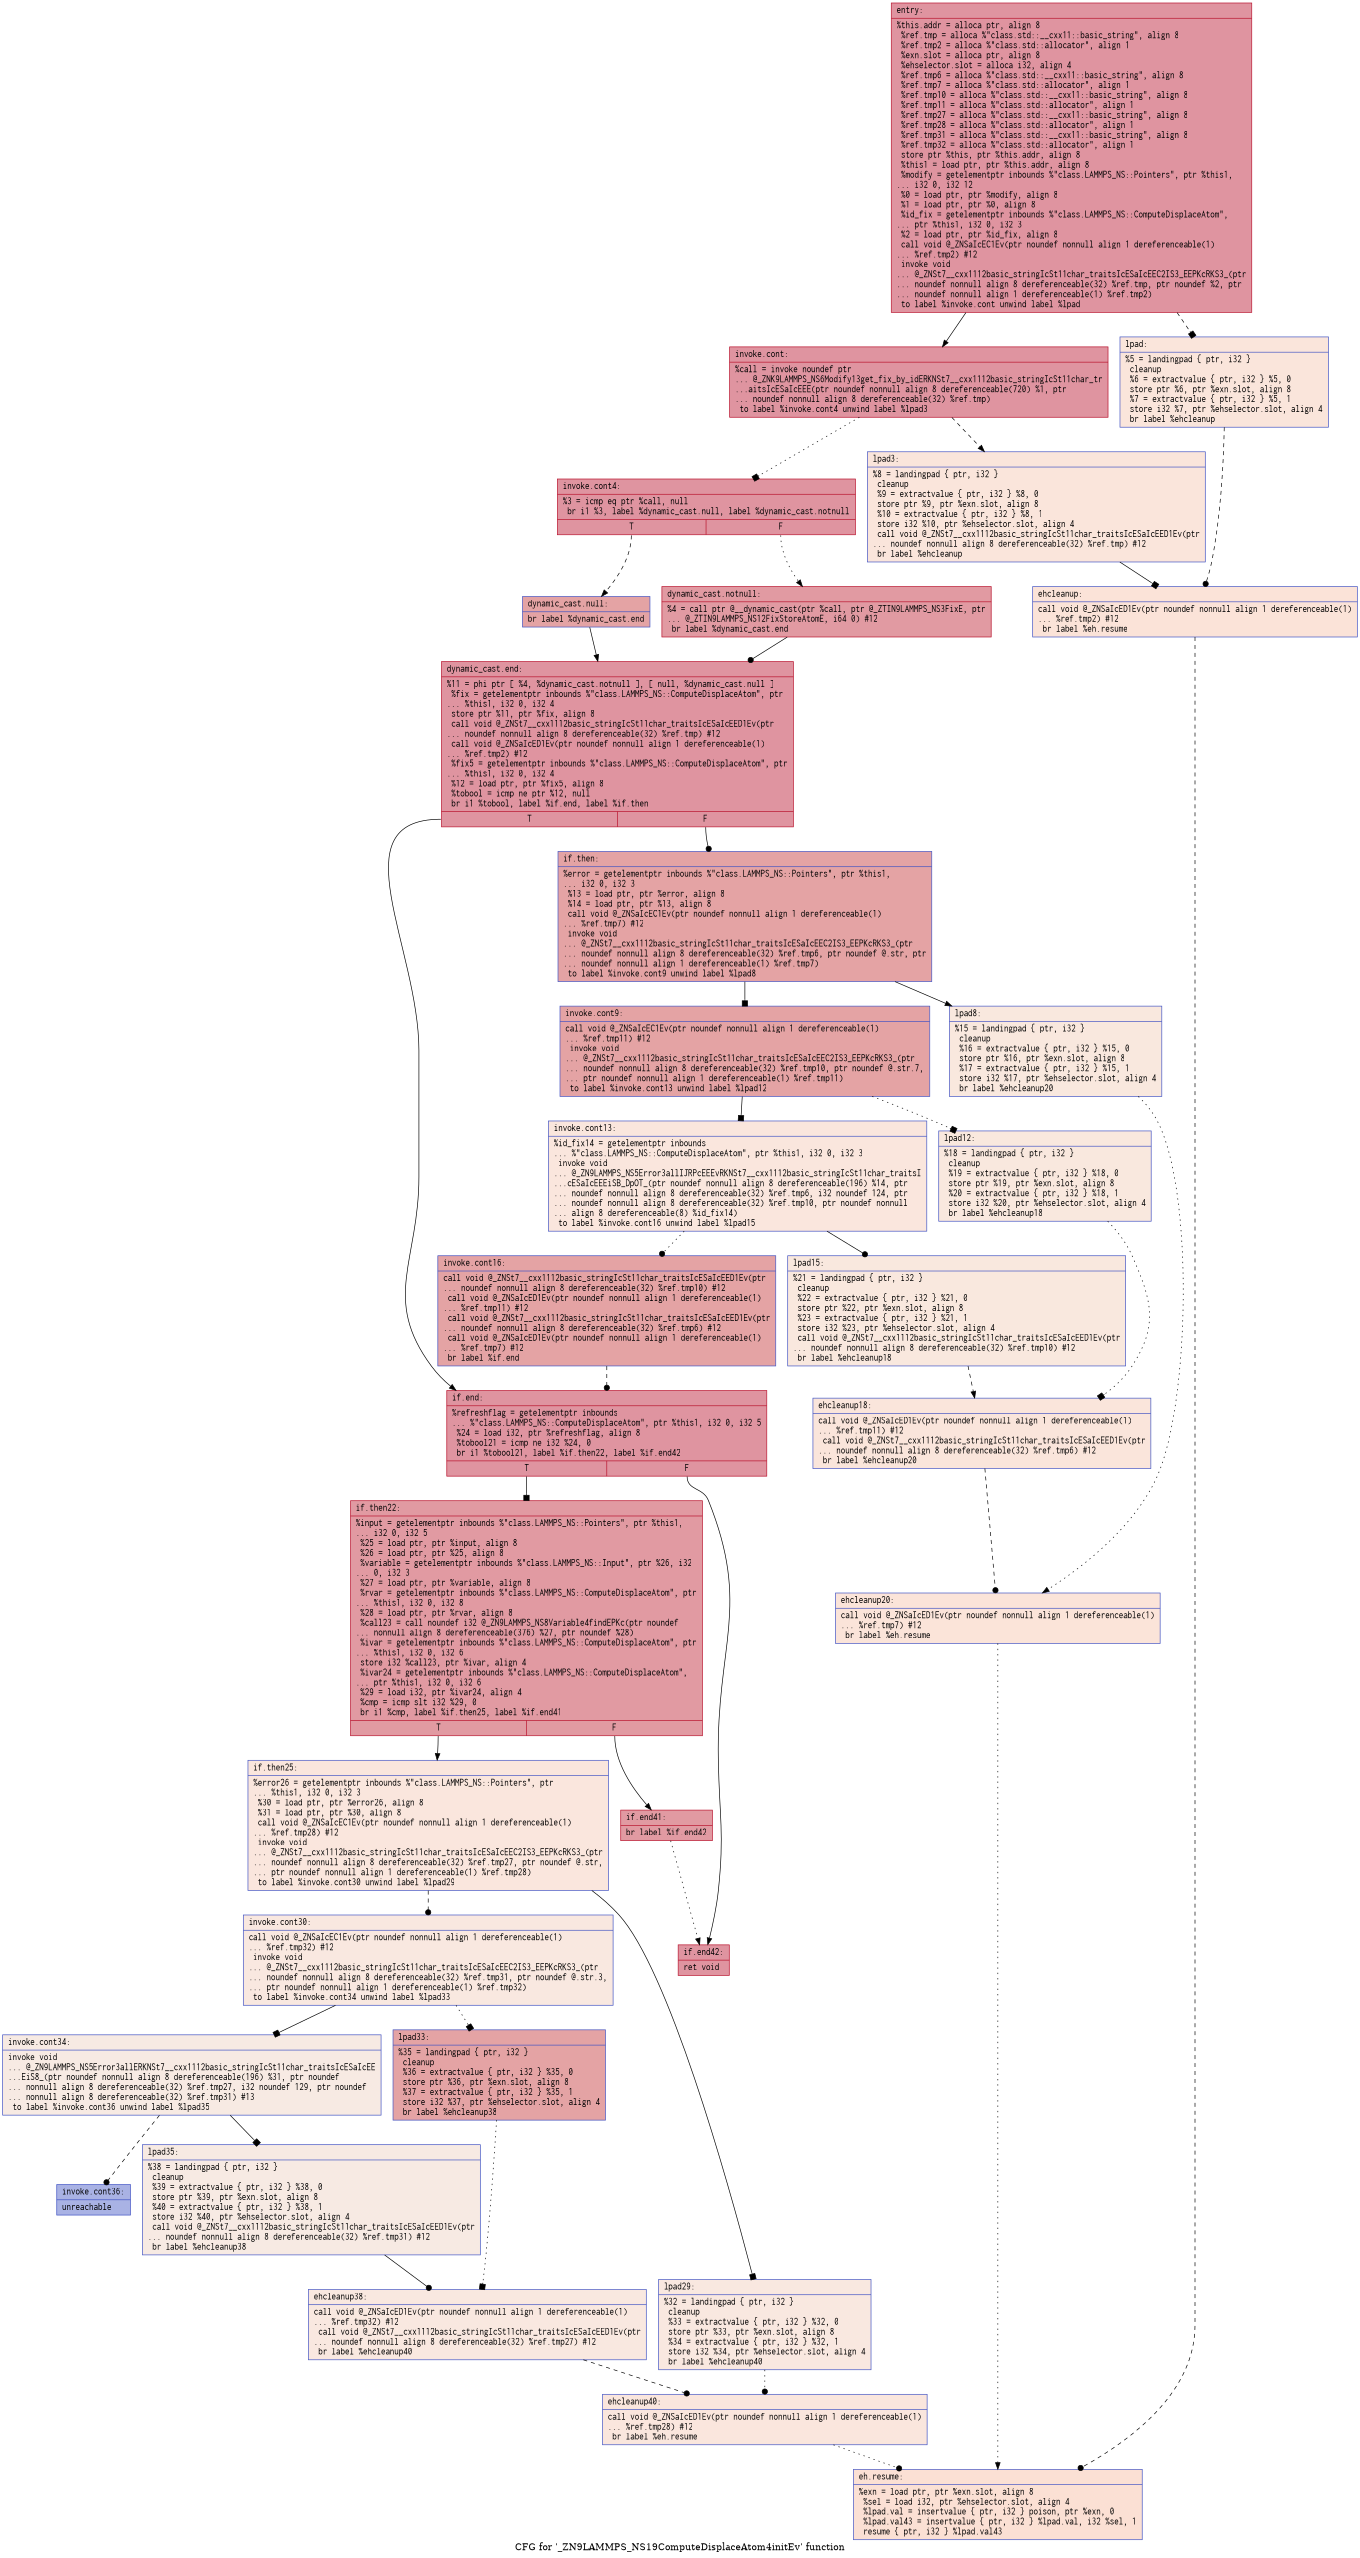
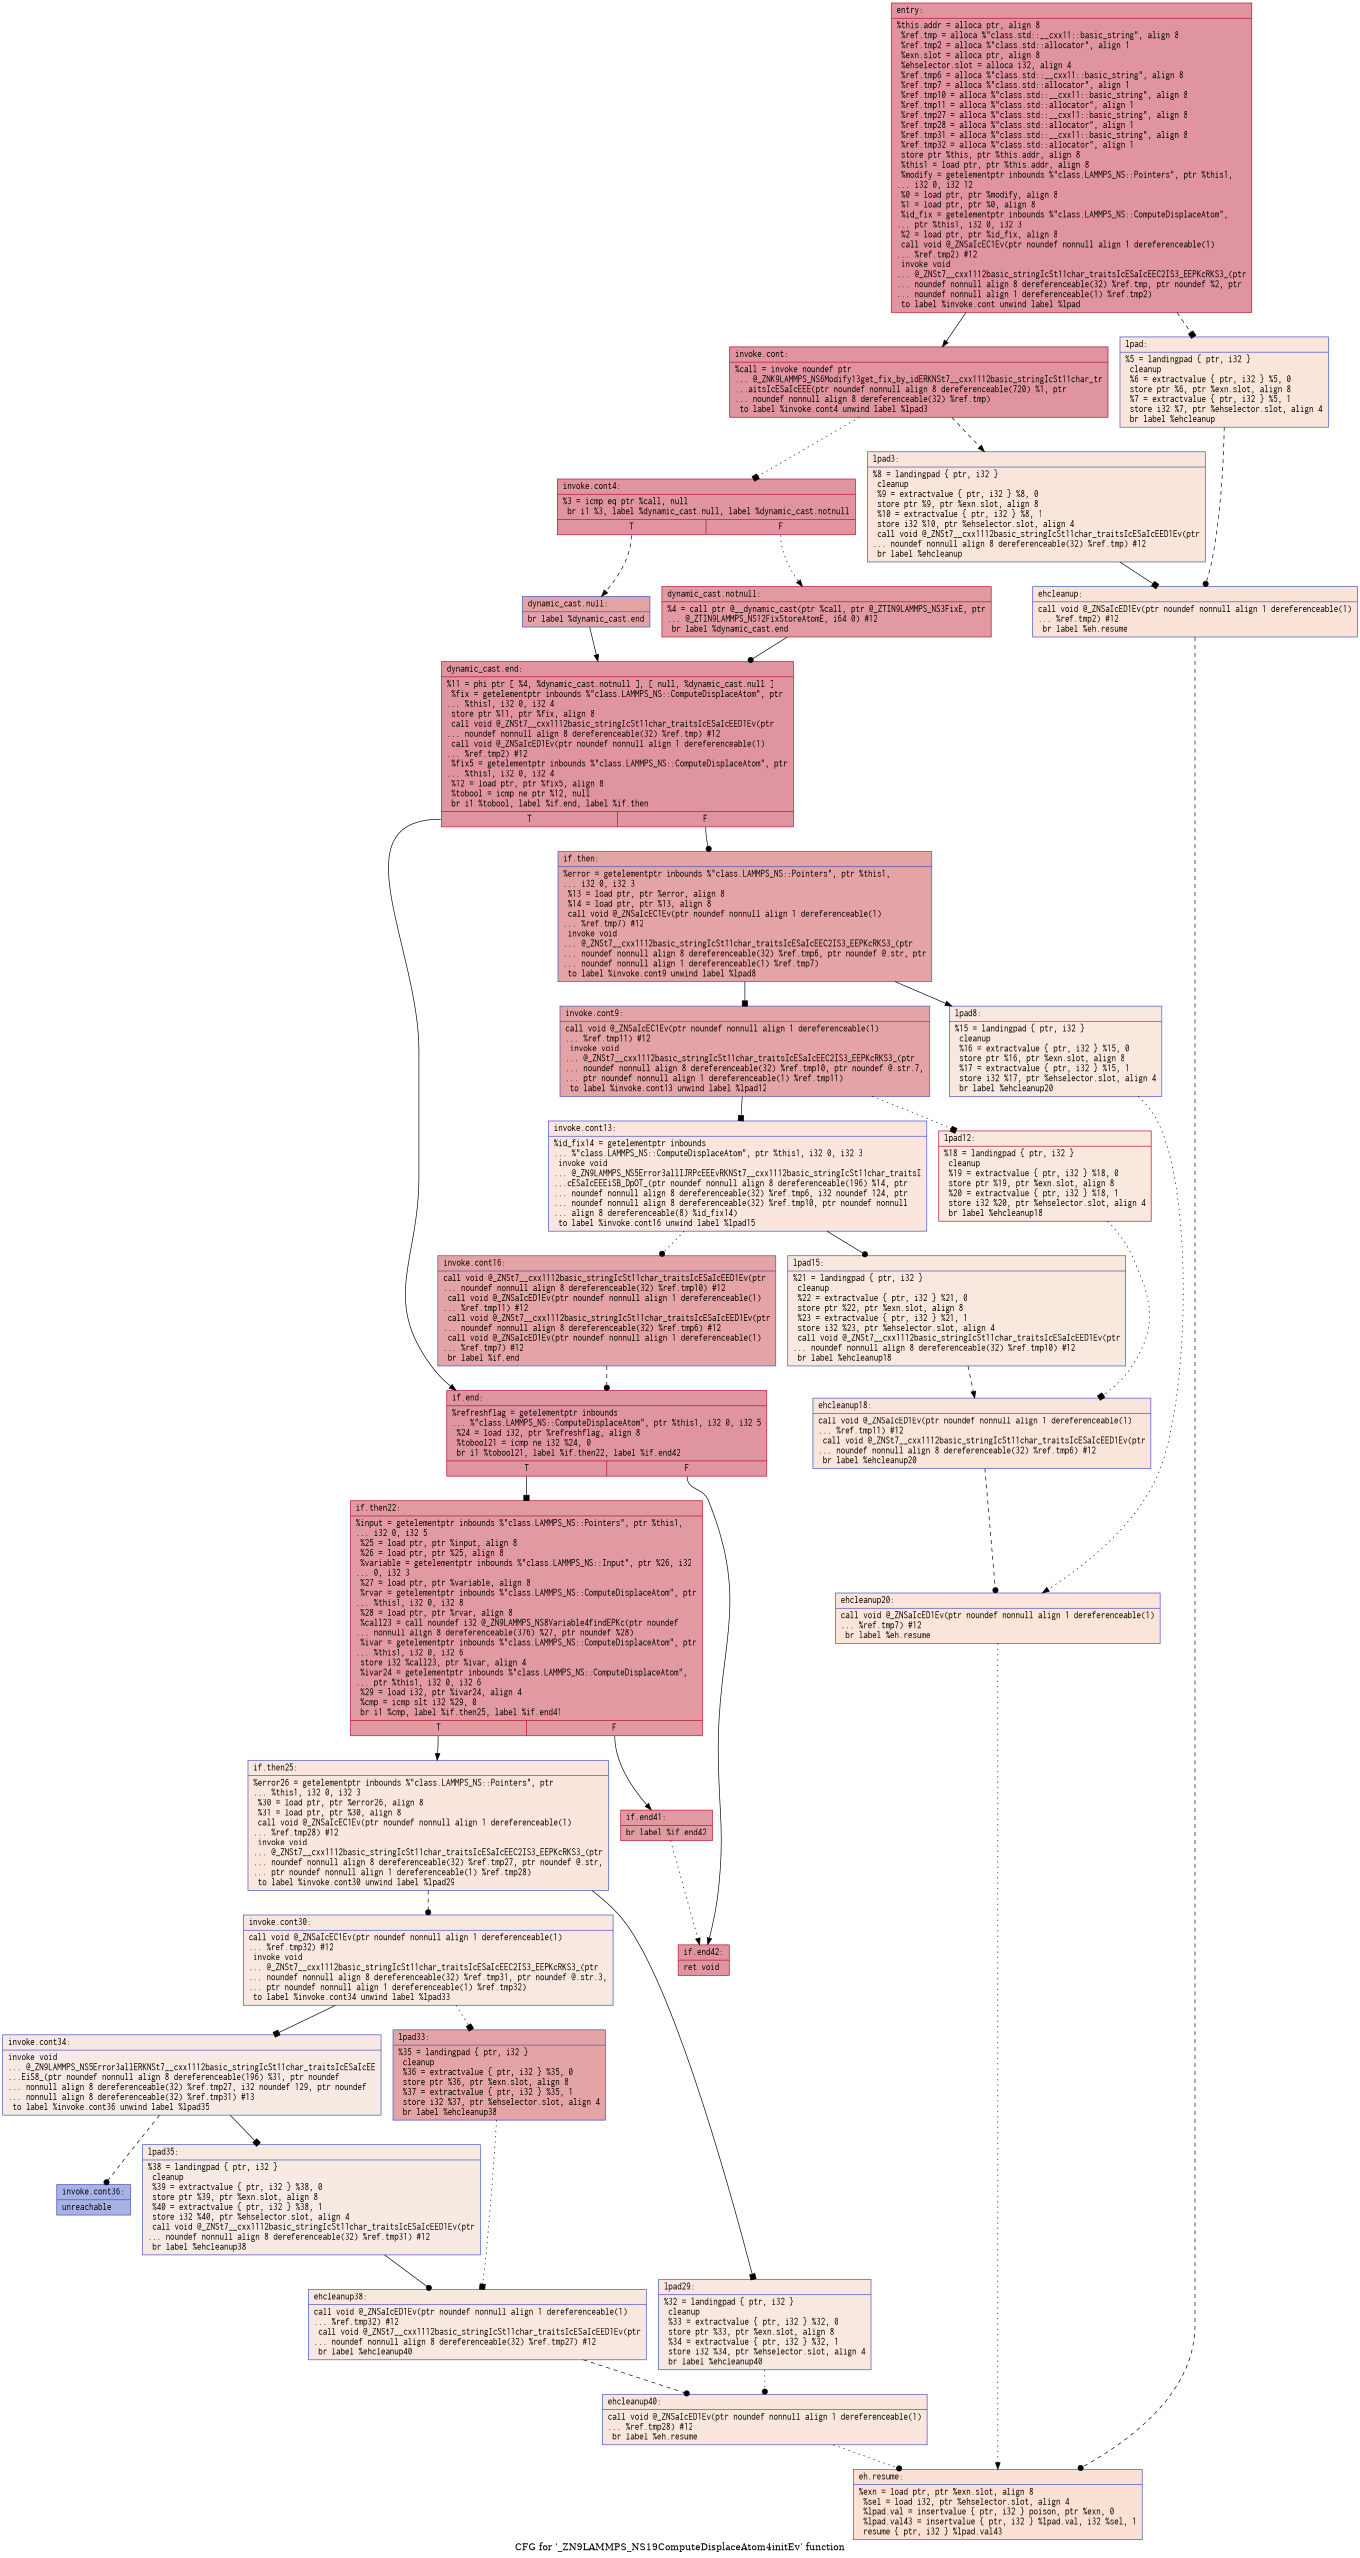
node "lpad12:": color #3d50c3ff -> #b70d28ff
